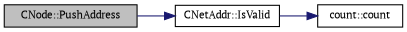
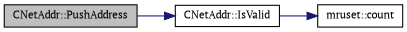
node "CNode::PushAddress": label "CNode::PushAddress" -> "CNetAddr::PushAddress"
node "count::count": label "count::count" -> "mruset::count"
